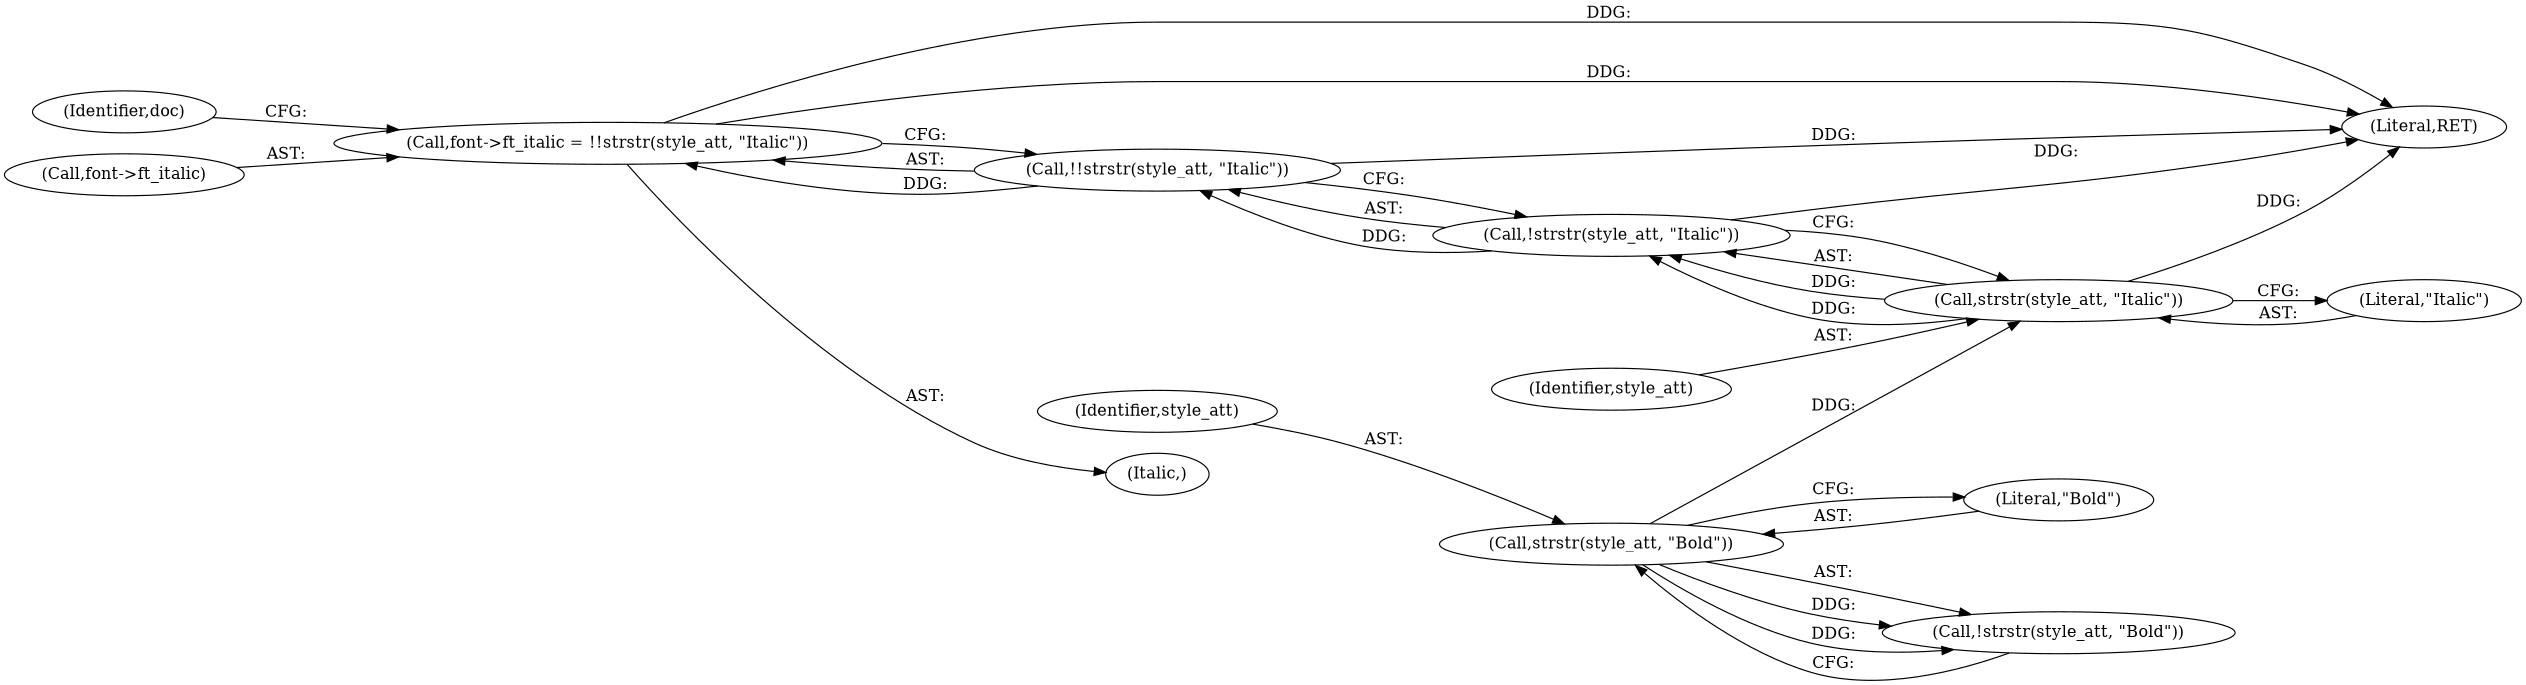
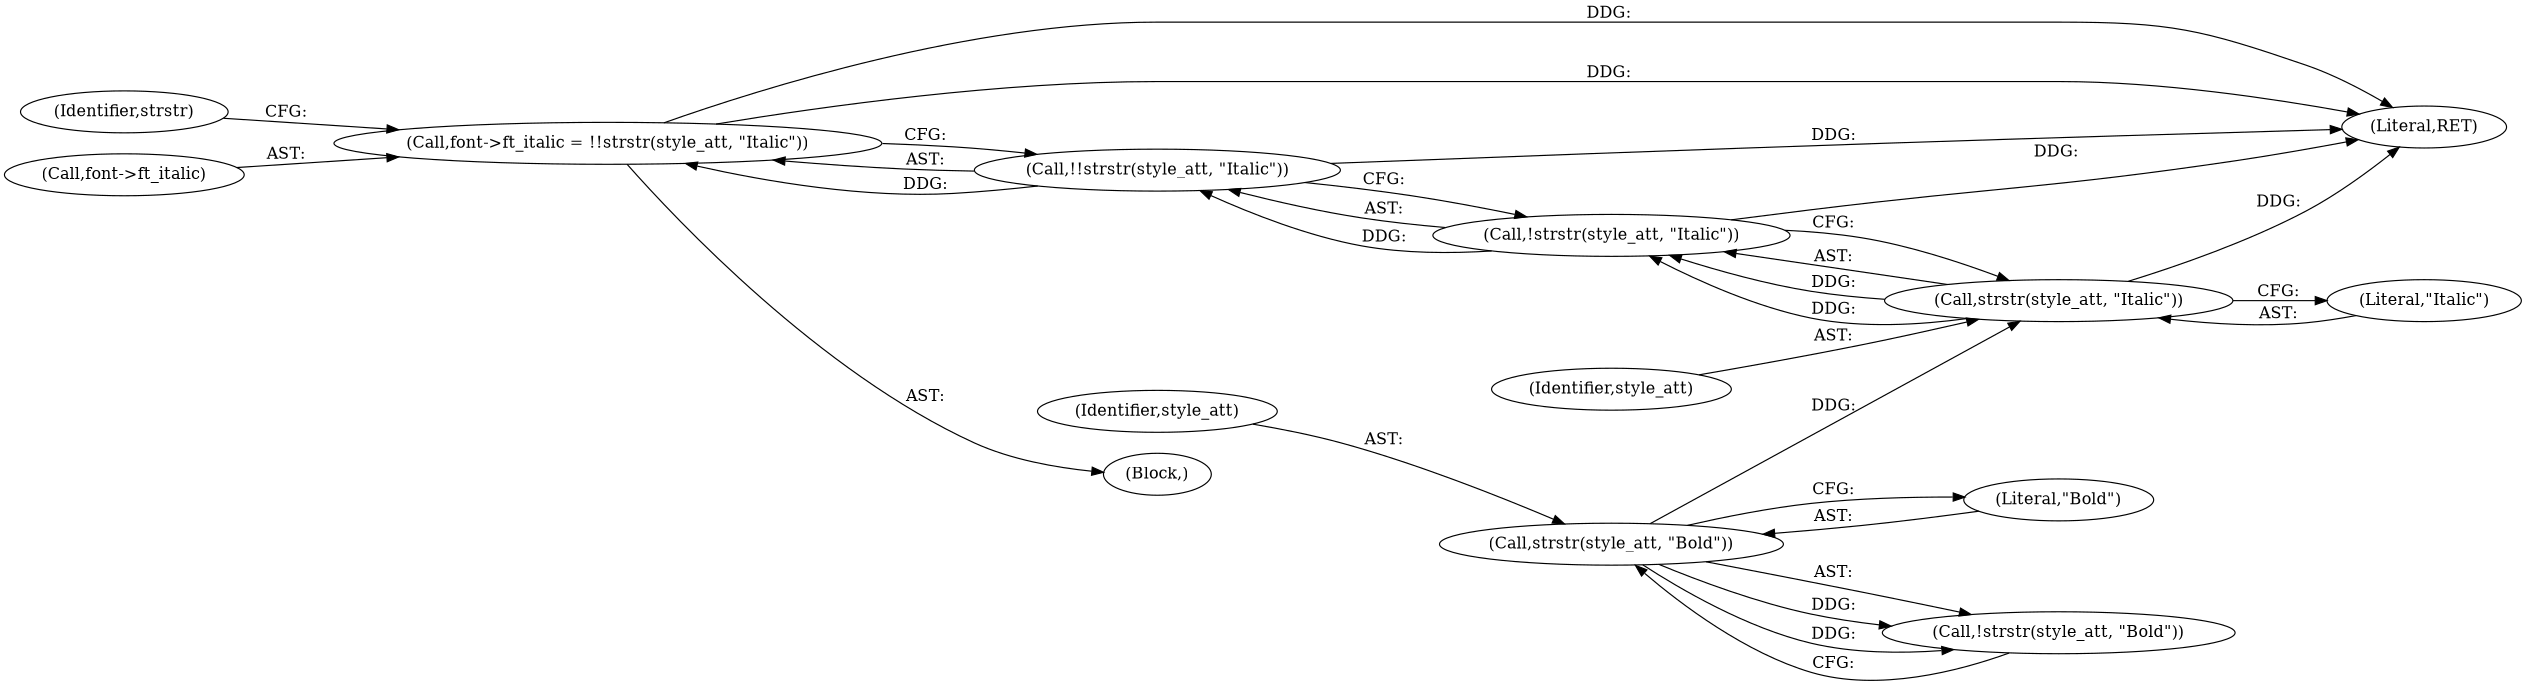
node "(Identifier,doc)": label "(Identifier,doc)" -> "(Identifier,strstr)"
node "(Italic,)": label "(Italic,)" -> "(Block,)"
